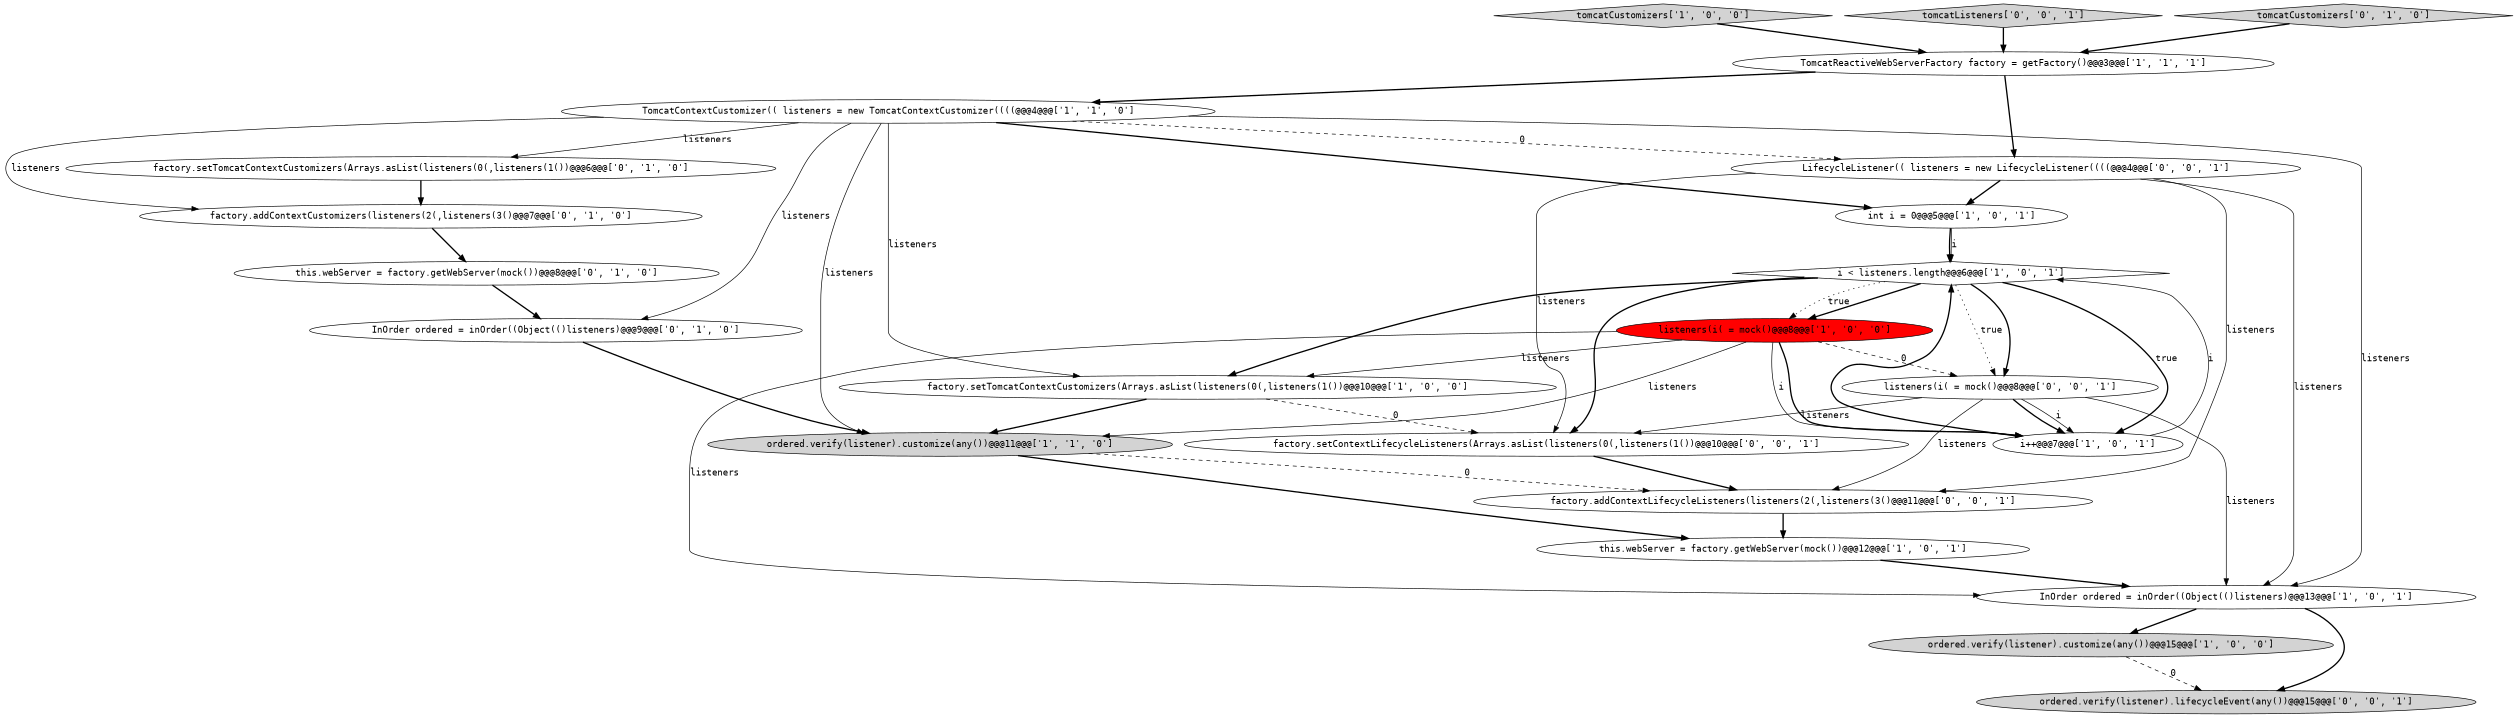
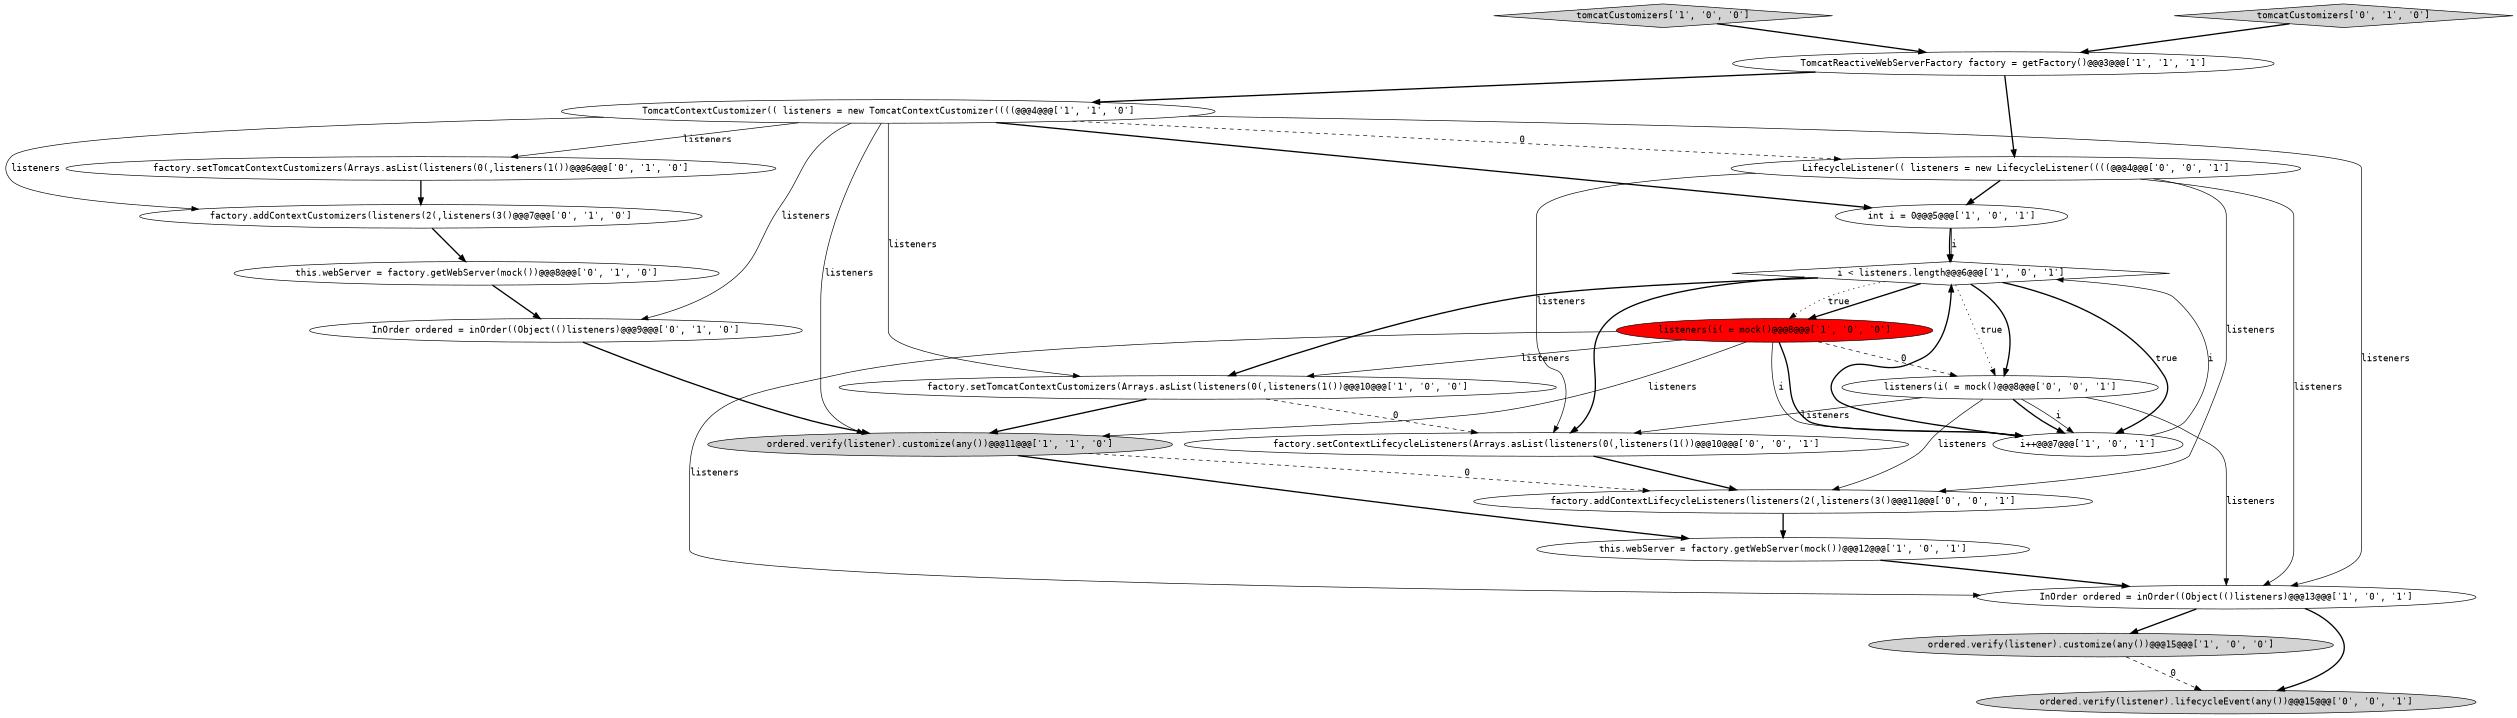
node "tomcatListeners['0', '0', '1']": removed
